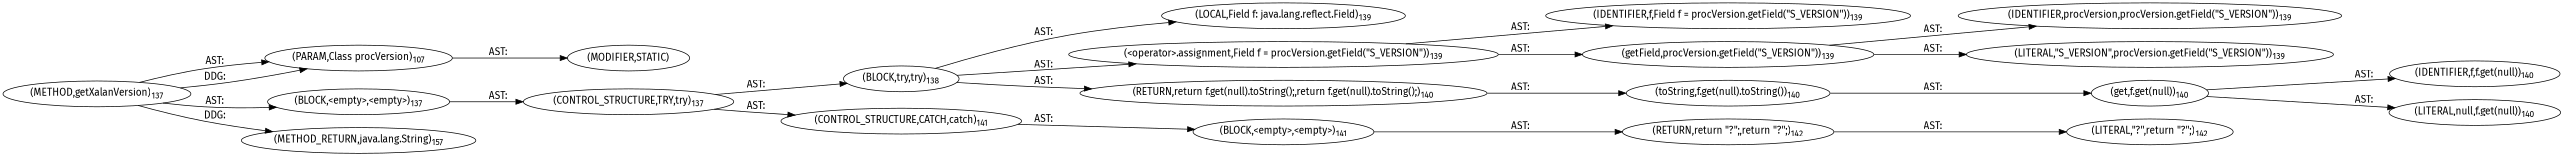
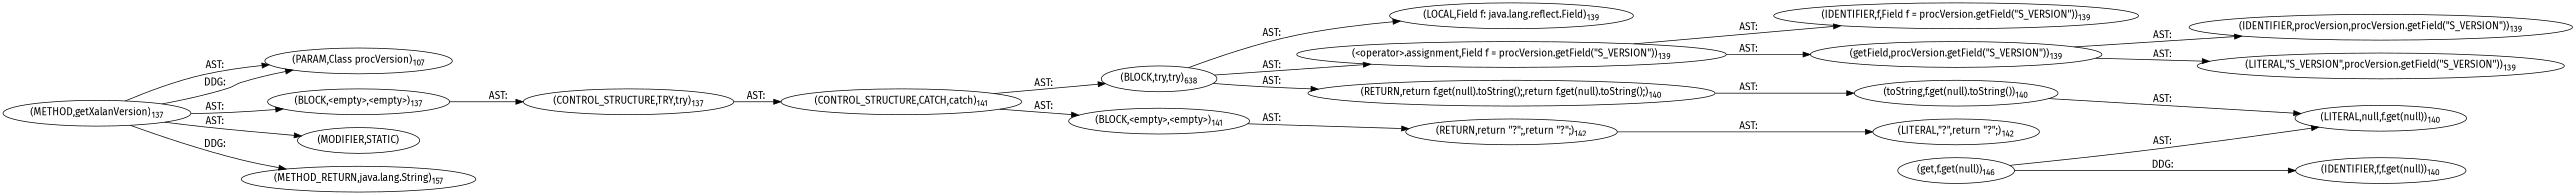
edge "(PARAM,Class procVersion)" -> "(MODIFIER,STATIC)": now "(METHOD,getXalanVersion)" -> "(MODIFIER,STATIC)"
edge "(get,f.get(null))" -> "(IDENTIFIER,f,f.get(null))": label "AST: " -> "DDG: "
node "(BLOCK,try,try)": text "138" -> "638"
edge "(CONTROL_STRUCTURE,TRY,try)" -> "(BLOCK,try,try)": now "(CONTROL_STRUCTURE,CATCH,catch)" -> "(BLOCK,try,try)"
node "(get,f.get(null))": text "140" -> "146"
edge "(toString,f.get(null).toString())" -> "(get,f.get(null))": now "(toString,f.get(null).toString())" -> "(LITERAL,null,f.get(null))"
